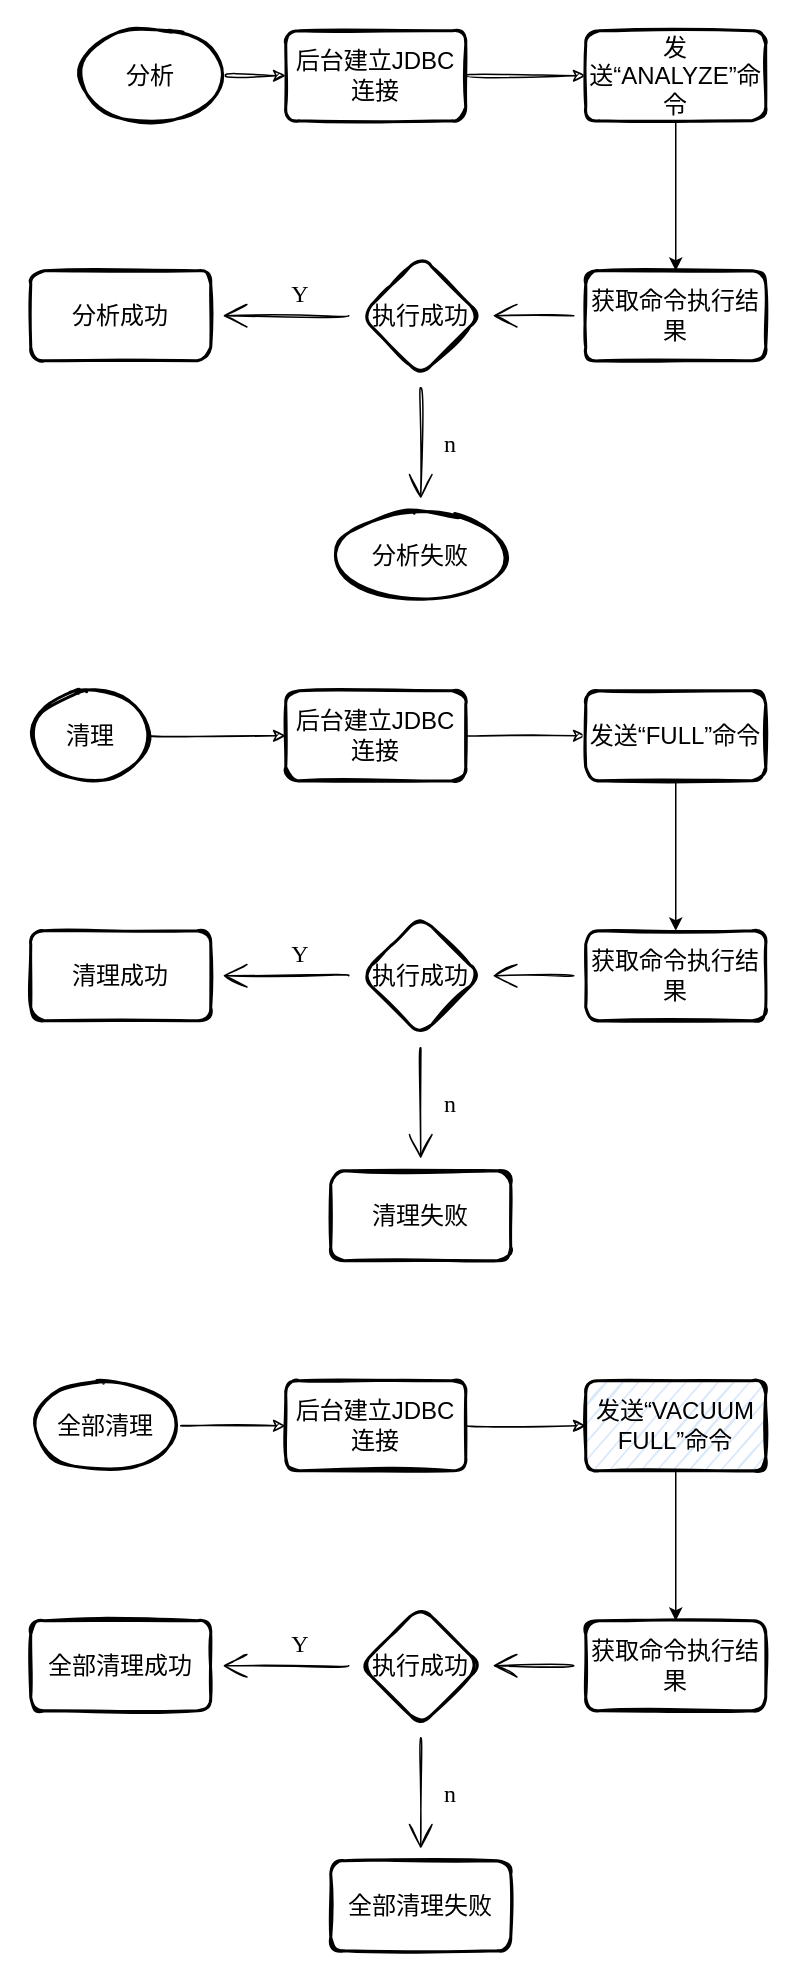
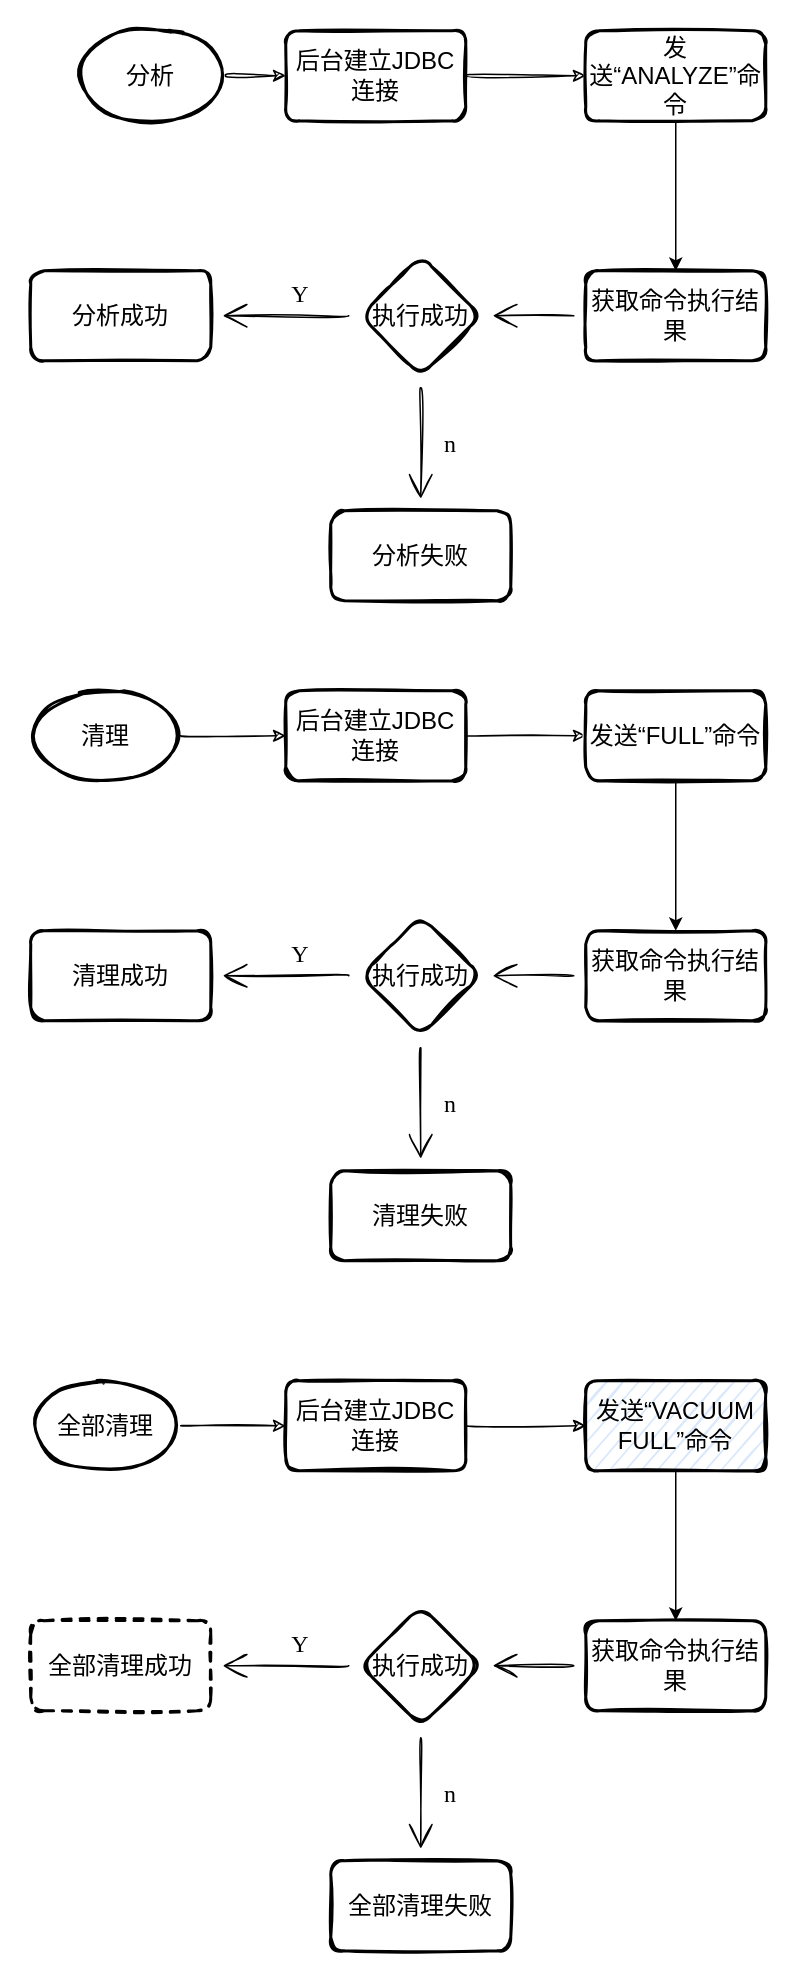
node "分析失败": shape ellipse -> rounded rectangle
node "清理": size 120x90 -> 150x90
node "全部清理成功": style solid -> dashed
